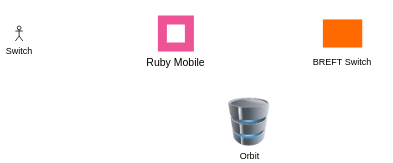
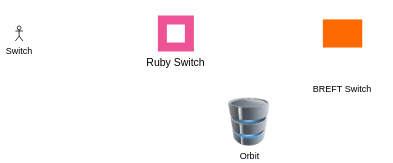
node "Ruby Mobile": label "Ruby Mobile" -> "Ruby Switch"
node "BREFT Switch": moved (343, 63) -> (343, 89)
